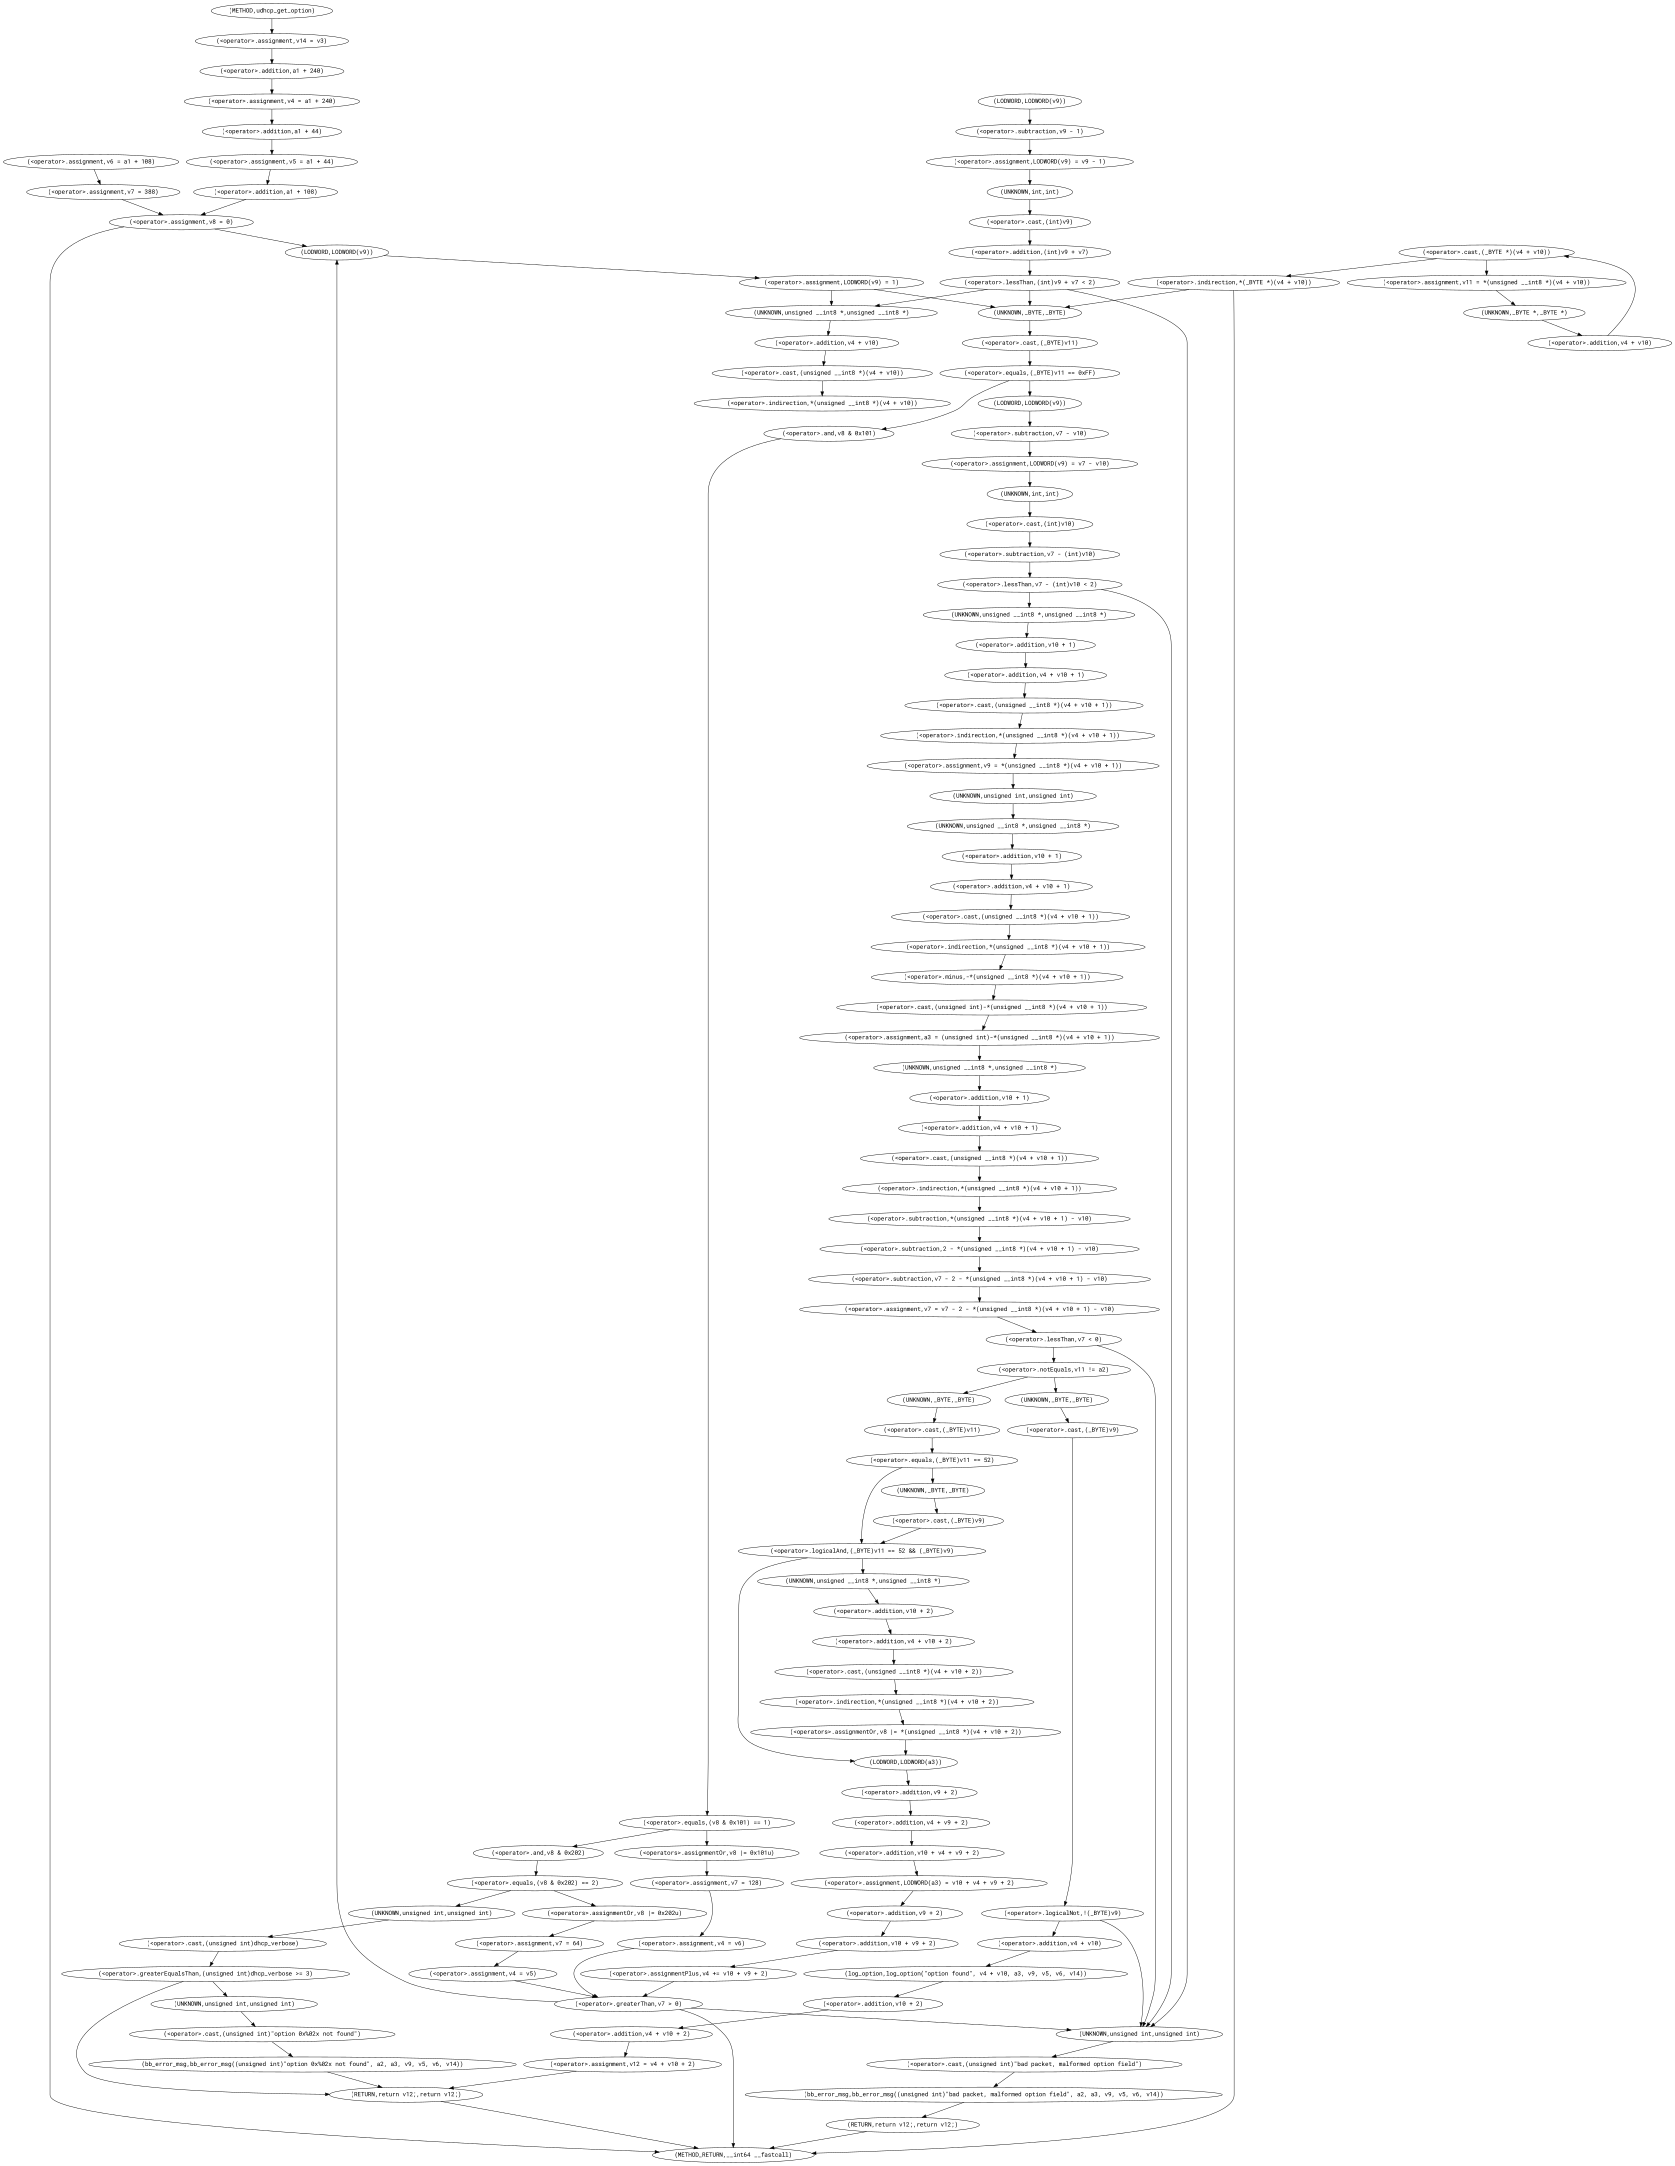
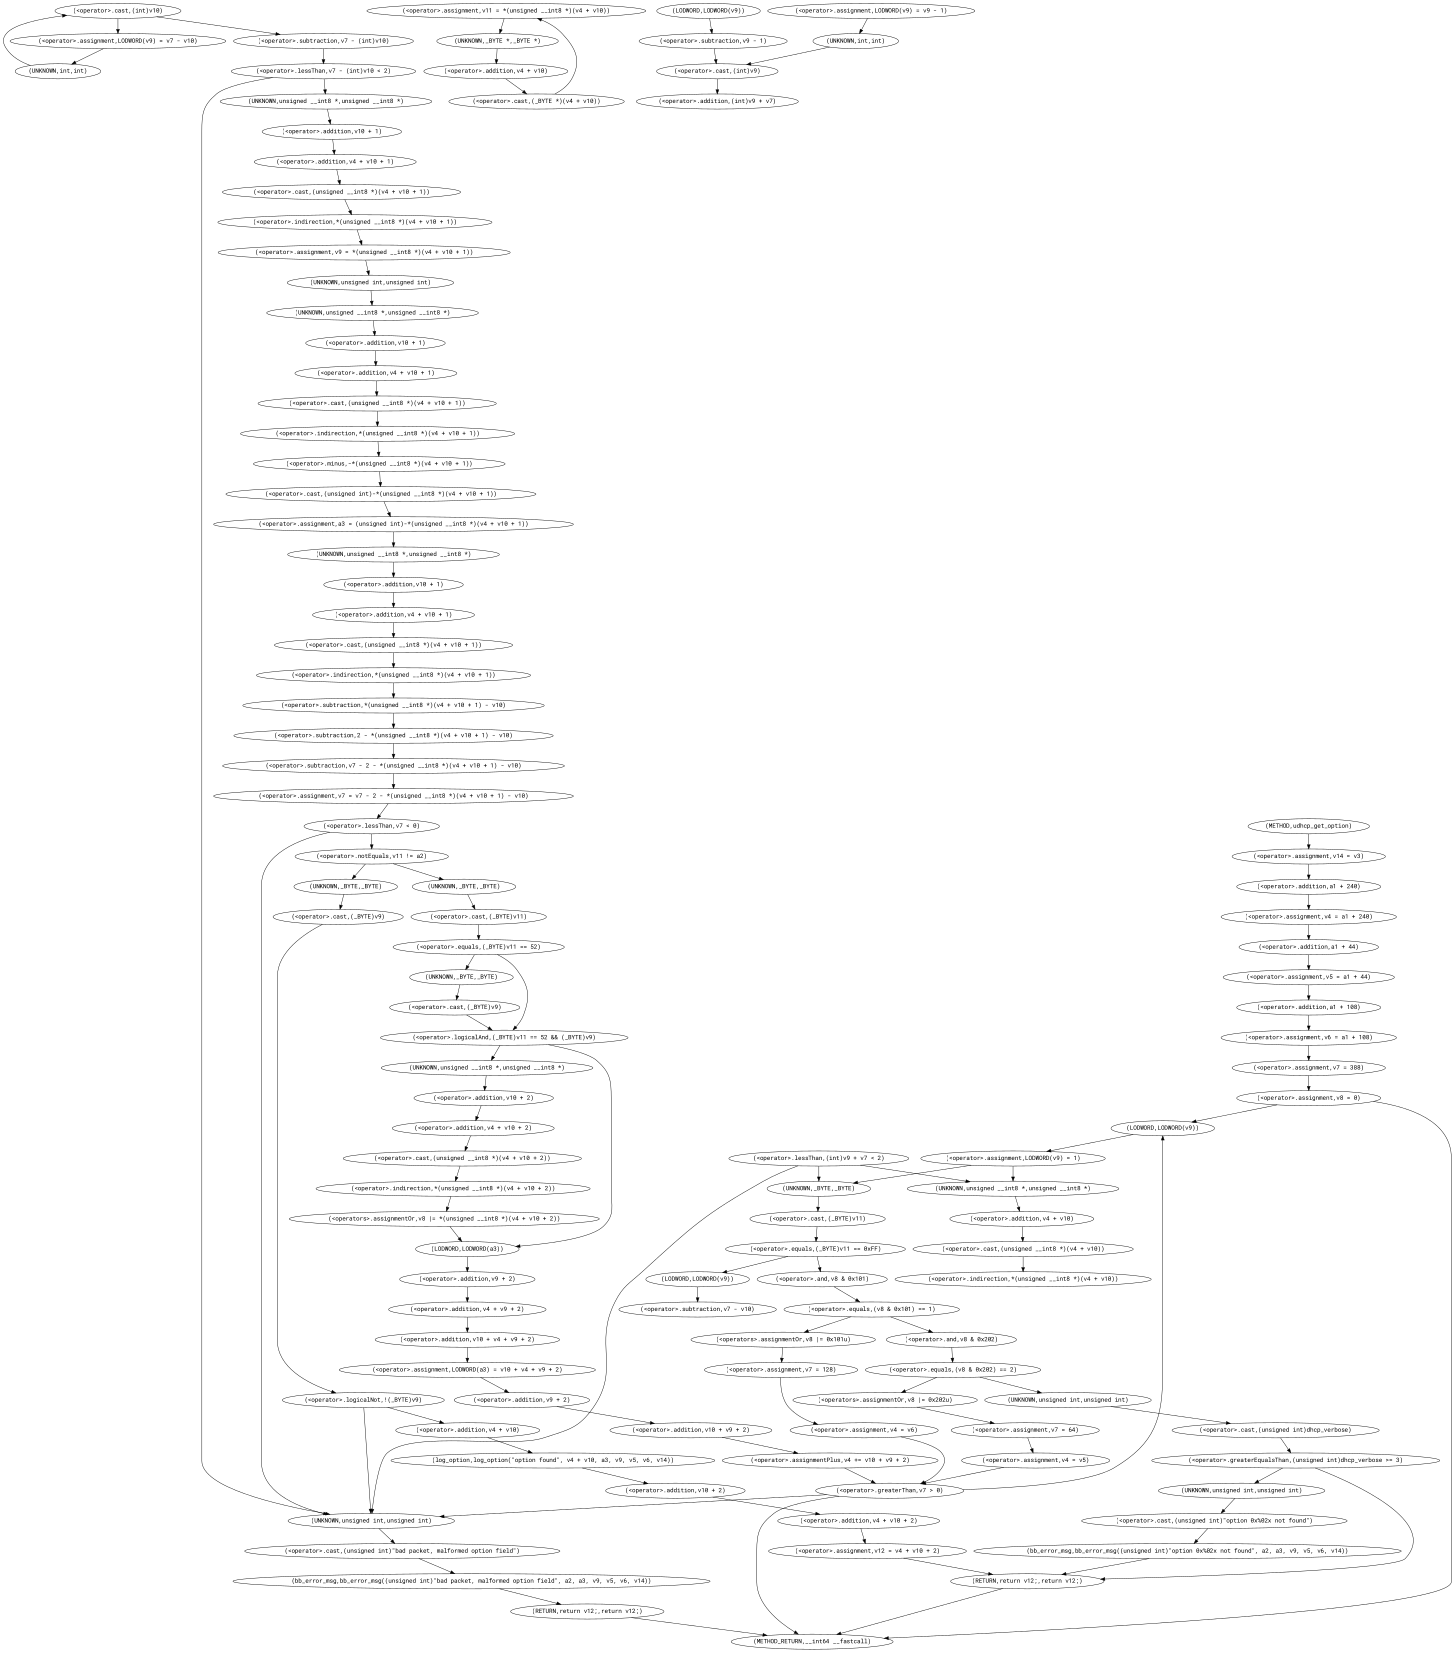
edge "(<operator>.subtraction,v9 - 1)" -> "(<operator>.assignment,LODWORD(v9) = v9 - 1)": now "(<operator>.subtraction,v9 - 1)" -> "(<operator>.cast,(int)v9)"
edge "(<operator>.addition,a1 + 108)" -> "(<operator>.assignment,v8 = 0)": now "(<operator>.addition,a1 + 108)" -> "(<operator>.assignment,v6 = a1 + 108)"
edge "(<operator>.addition,(int)v9 + v7)" -> "(<operator>.lessThan,(int)v9 + v7 < 2)": removed
node "(<operator>.indirection,*(_BYTE *)(v4 + v10))": removed
edge "(<operator>.subtraction,v7 - v10)" -> "(<operator>.assignment,LODWORD(v9) = v7 - v10)": now "(<operator>.cast,(int)v10)" -> "(<operator>.assignment,LODWORD(v9) = v7 - v10)"
